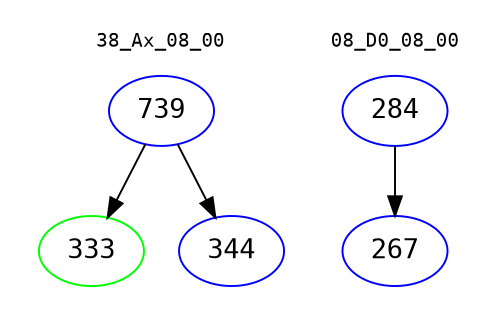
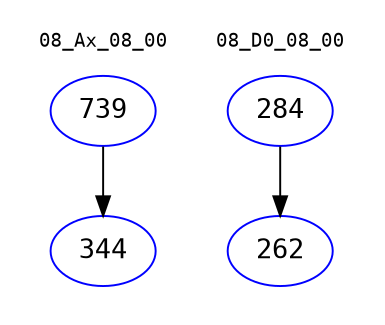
cluster "38_Ax_08_00": label "38_Ax_08_00" -> "08_Ax_08_00"
node "333": removed
node "267": label "267" -> "262"
